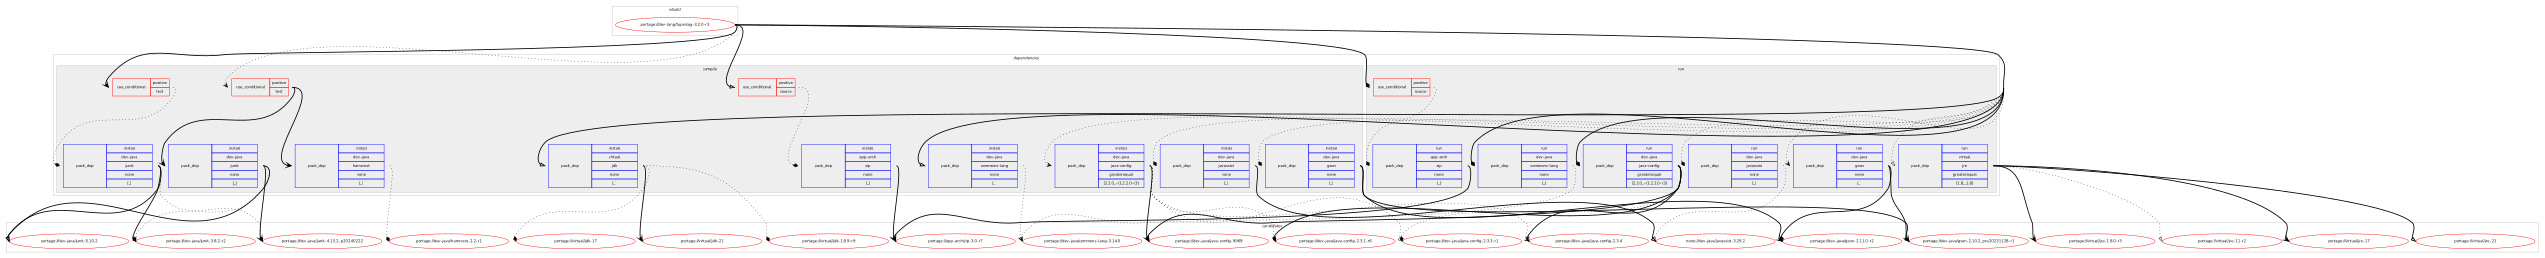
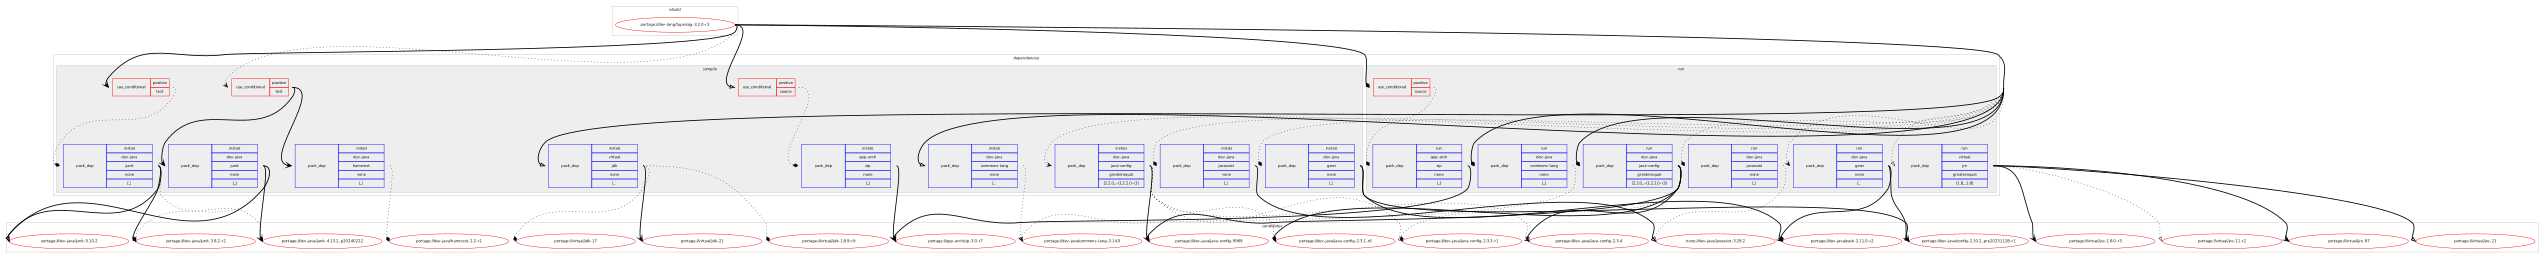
node "portage://dev-java/gson-2.11.0-r2": label "portage://dev-java/gson-2.11.0-r2" -> "portage://dev-java/pack-2.11.0-r2"
node "portage://dev-java/gson-2.10.2_pre20231128-r1": label "portage://dev-java/gson-2.10.2_pre20231128-r1" -> "portage://dev-java/config-2.10.2_pre20231128-r1"
node "portage://virtual/jre-17": label "portage://virtual/jre-17" -> "portage://virtual/jre-97"
